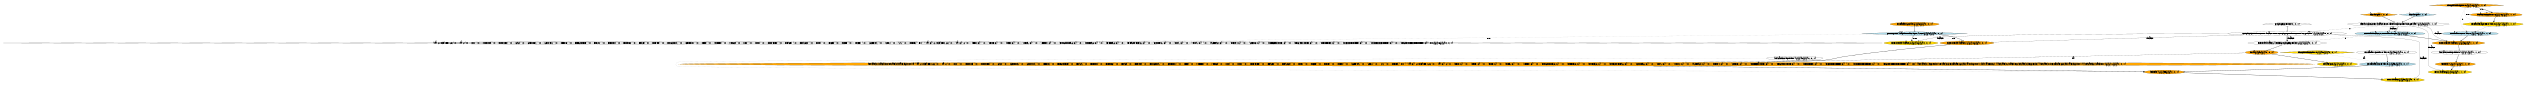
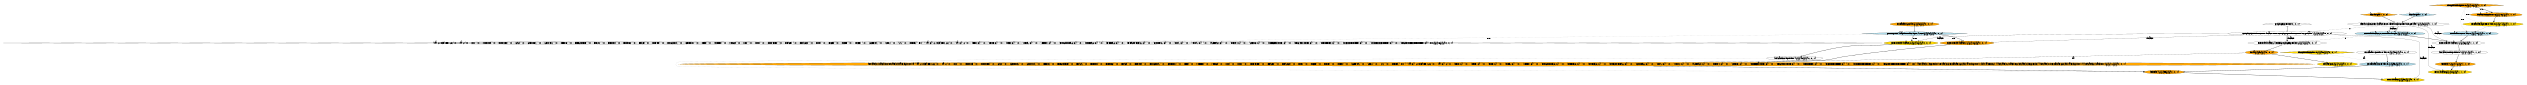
edge "RecognitionException re@@@12@@@['1', '1', '0']" -> "_errHandler.recover(this,re)@@@15@@@['1', '1', '0']": label "0" -> "true"
node "enterOuterAlt(_localctx,1)@@@6@@@['1', '1', '0']": fillcolor orange -> white
edge "enterOuterAlt(_localctx,2)@@@42@@@['0', '0', '1']" -> "{setState(322)expression()}@@@43@@@['0', '0', '1']": added
